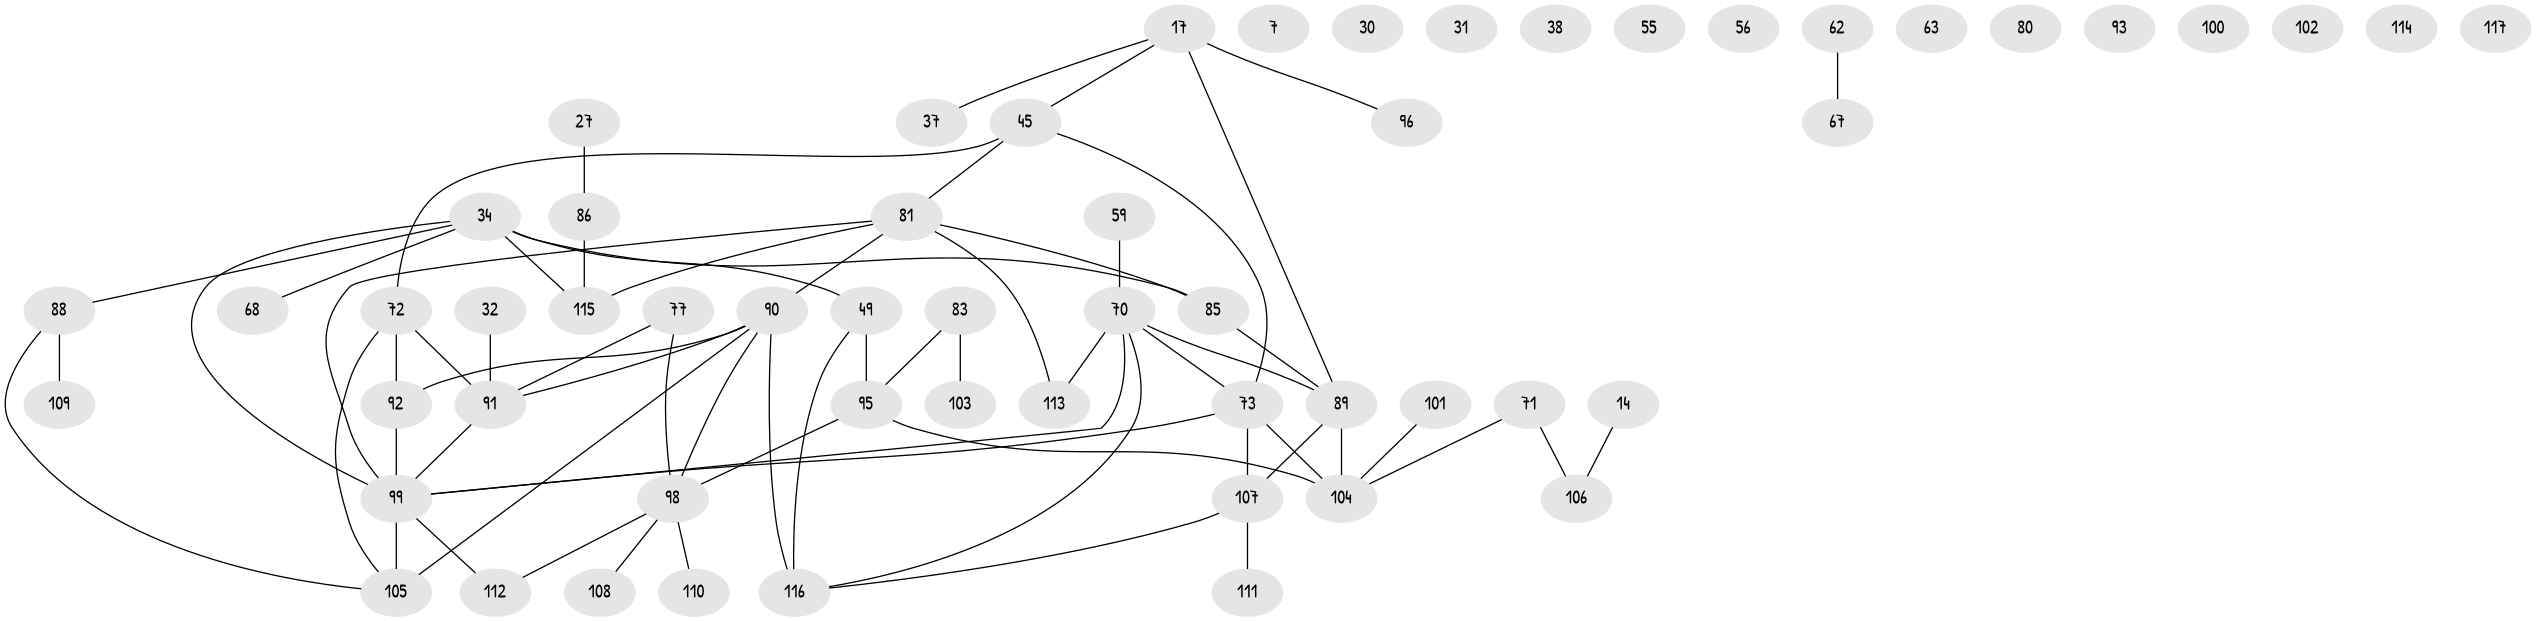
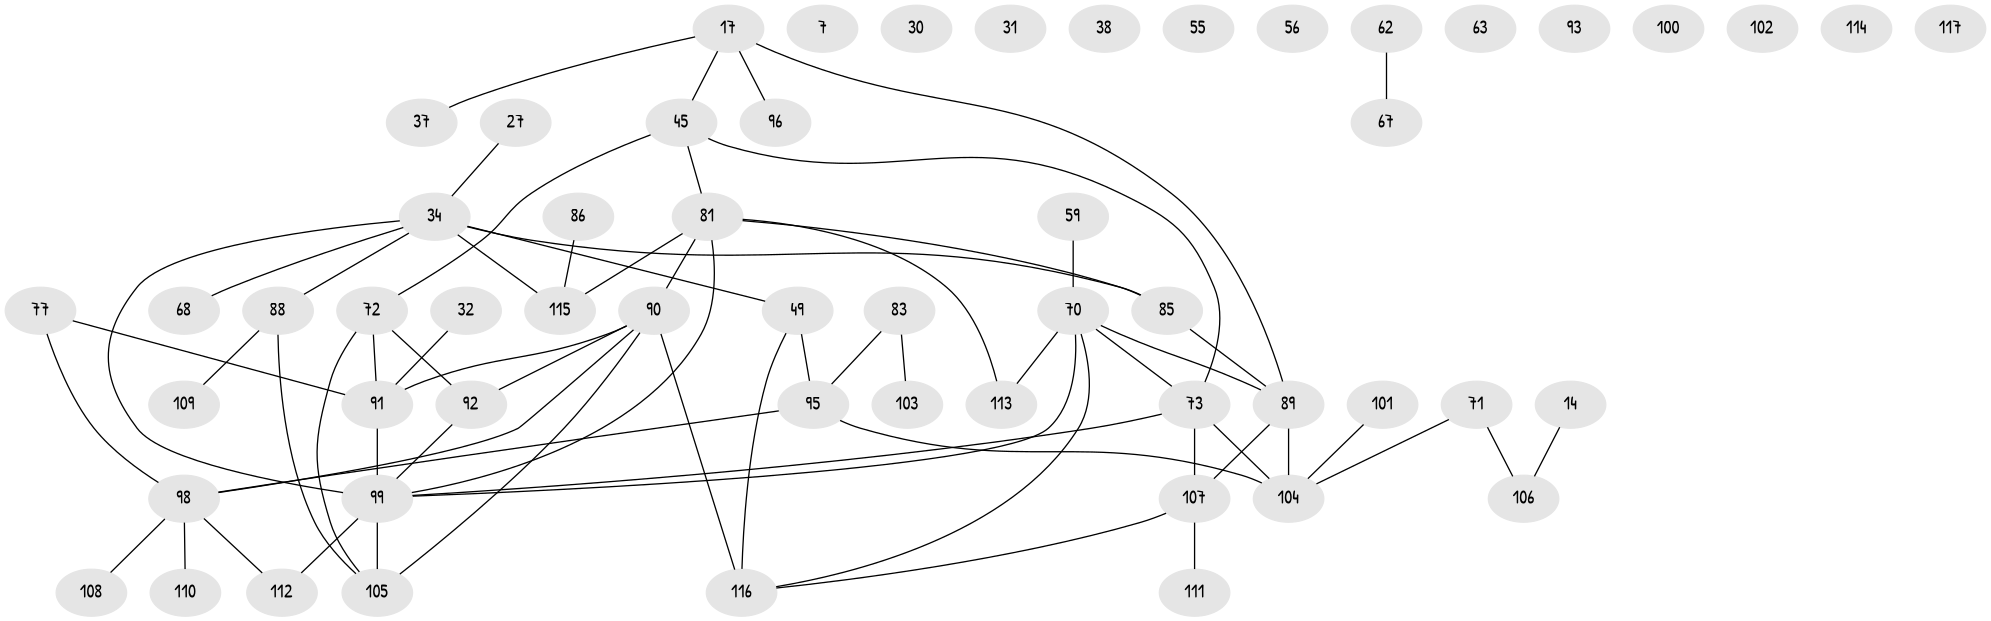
node "80": removed
edge "27" -- "86": now "27" -- "34"
